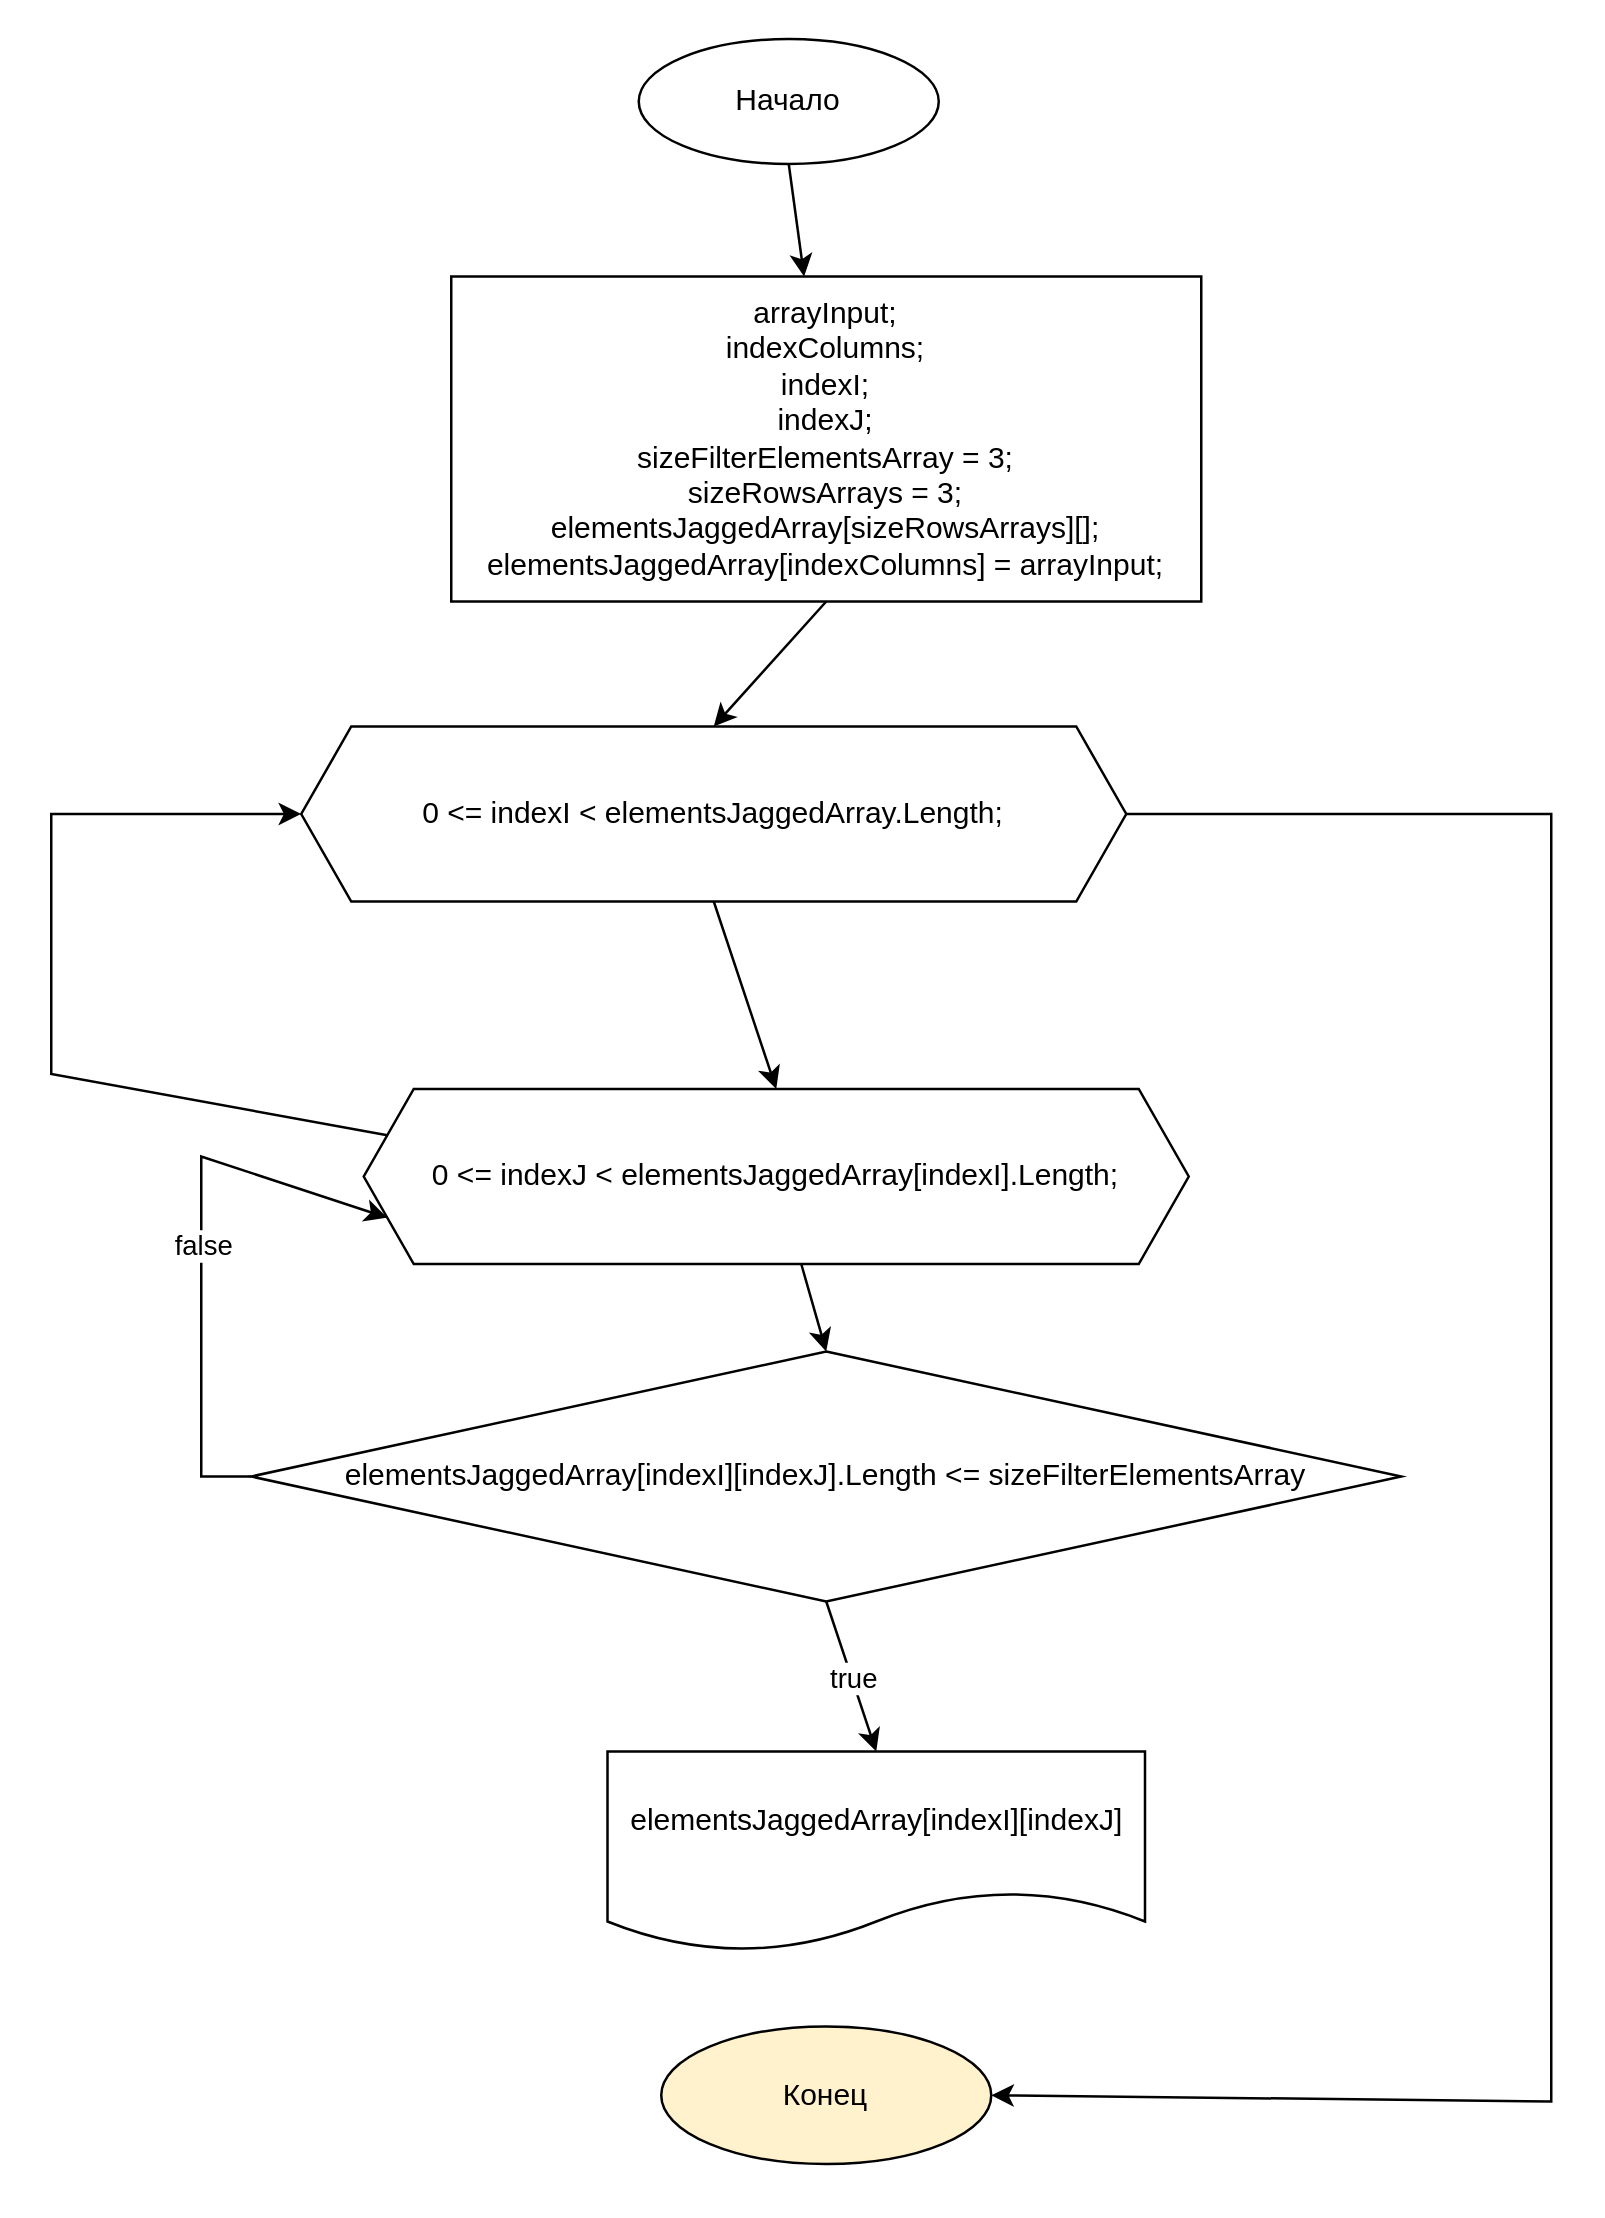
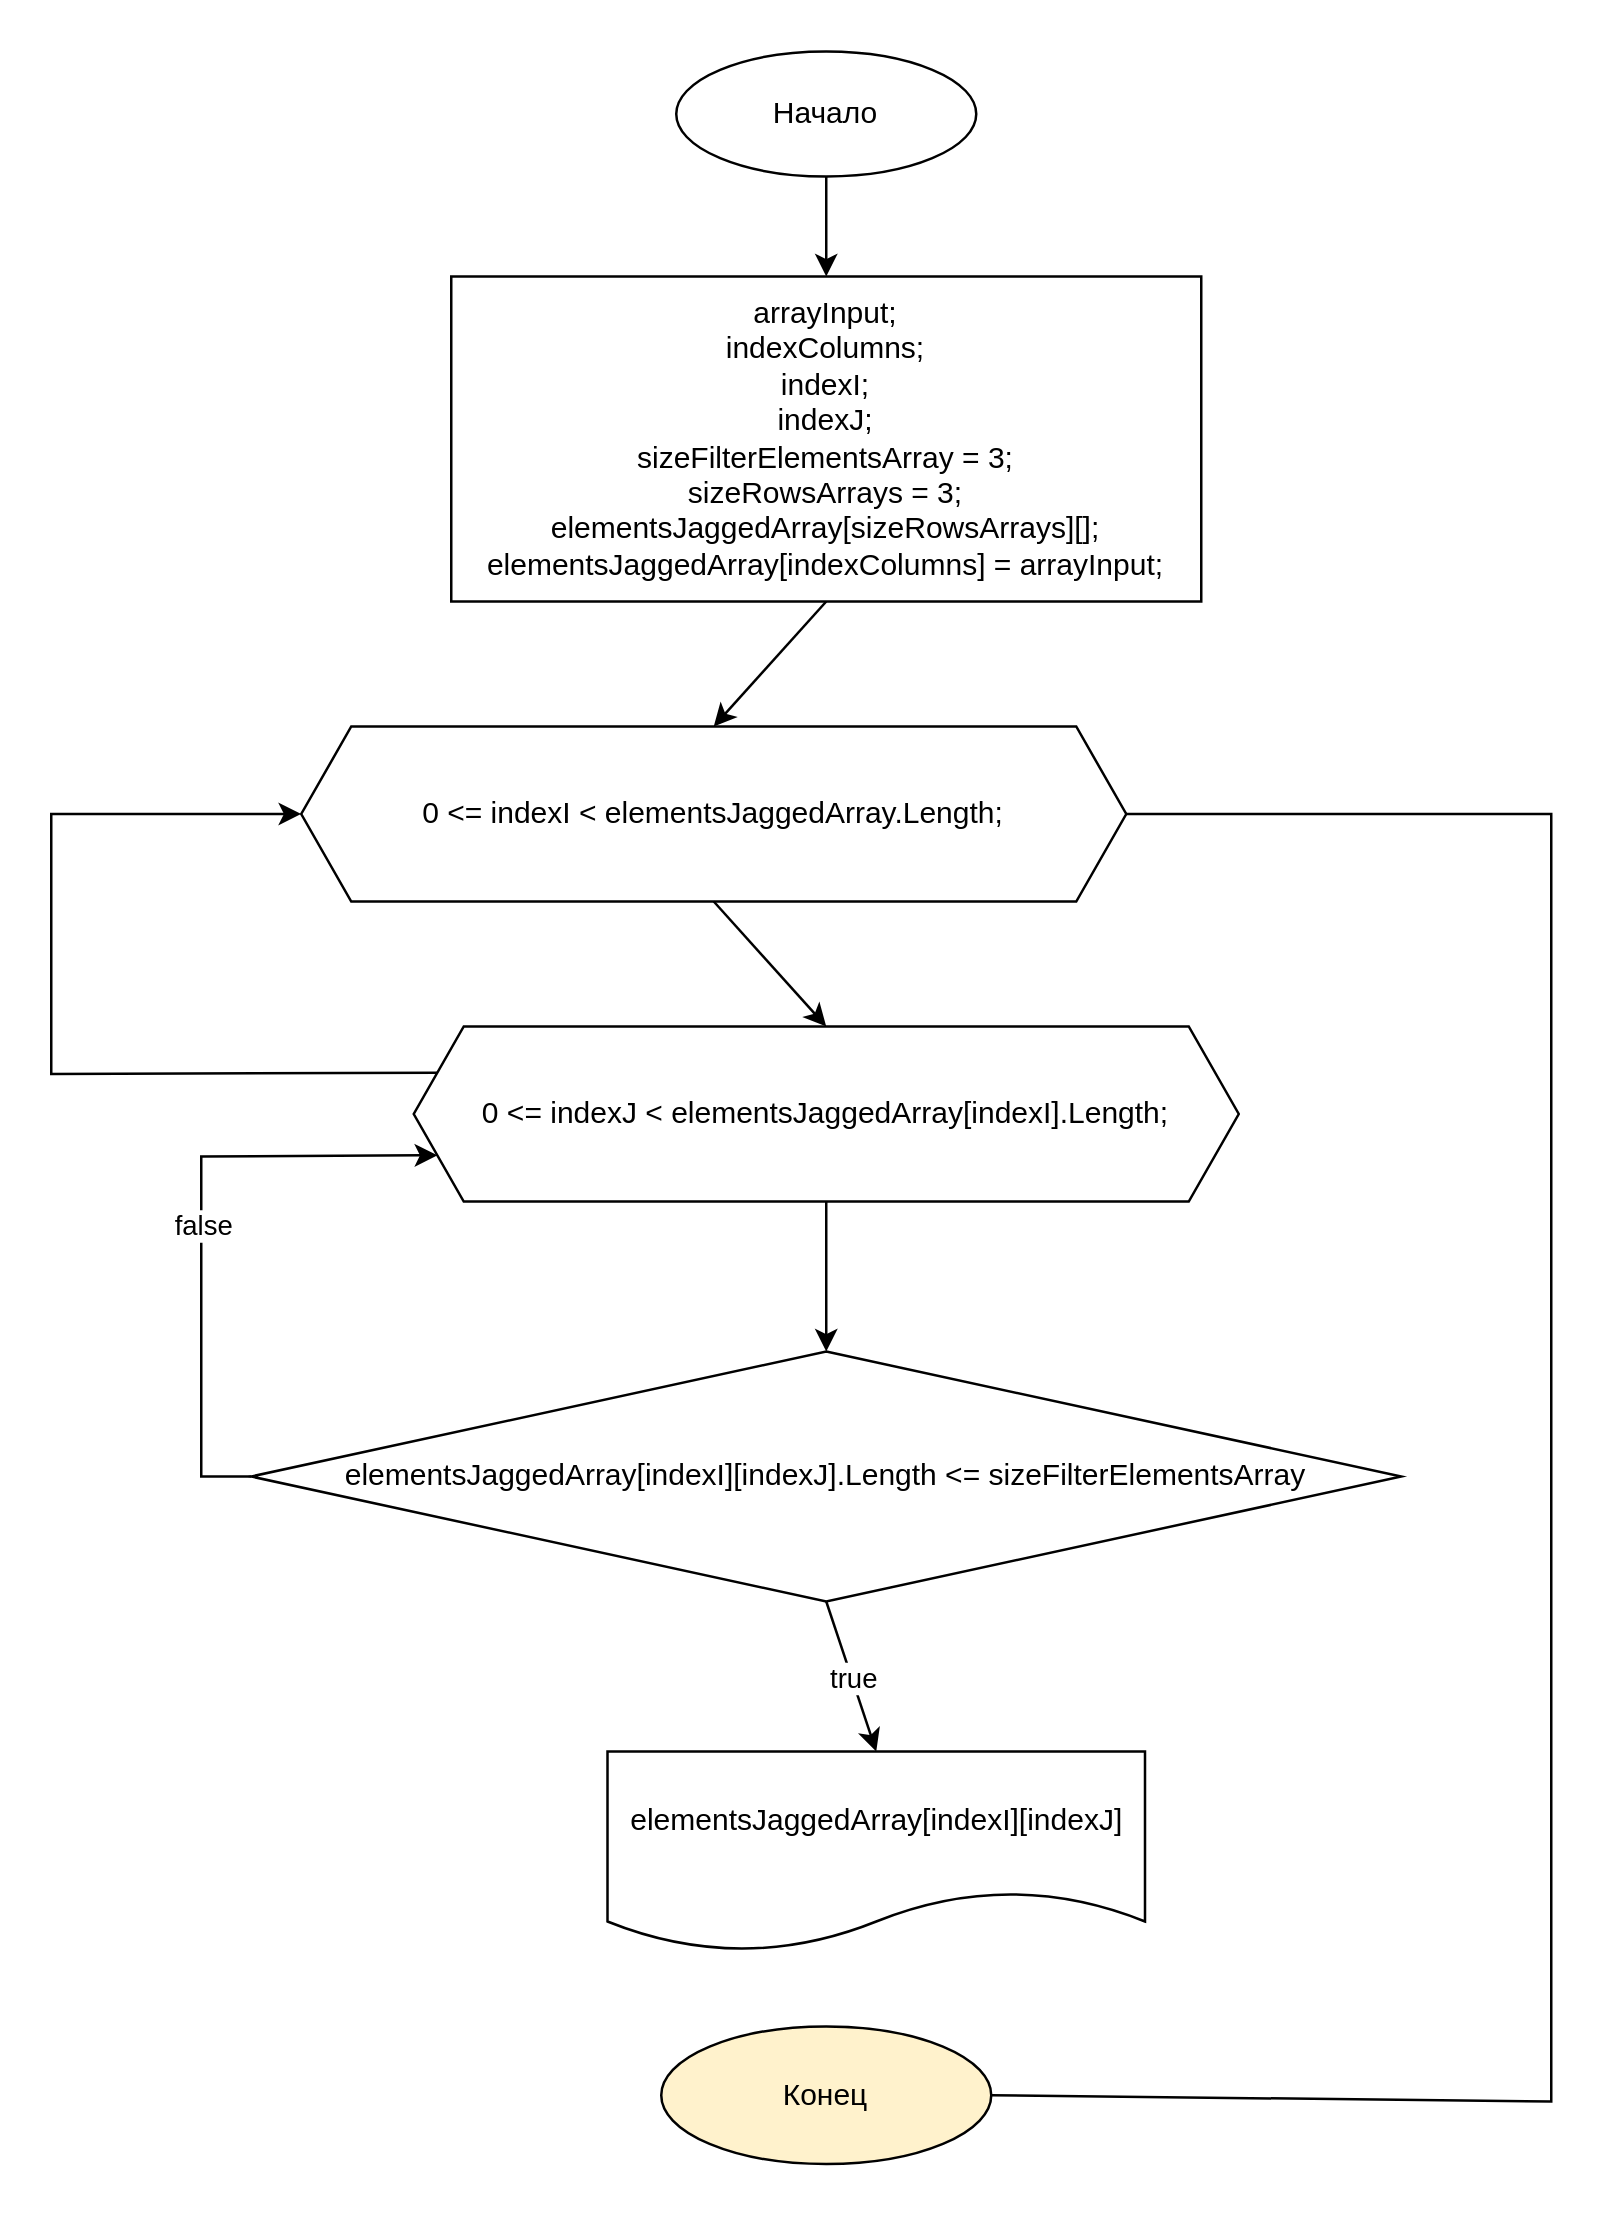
node "Начало": moved (789, 101) -> (826, 114)
node "0 <= indexJ < elementsJaggedArray[indexI].Length;": moved (776, 1176) -> (826, 1114)
edge "0 <= indexI < elementsJaggedArray.Length;" -> "Конец": arrowhead classic -> none
